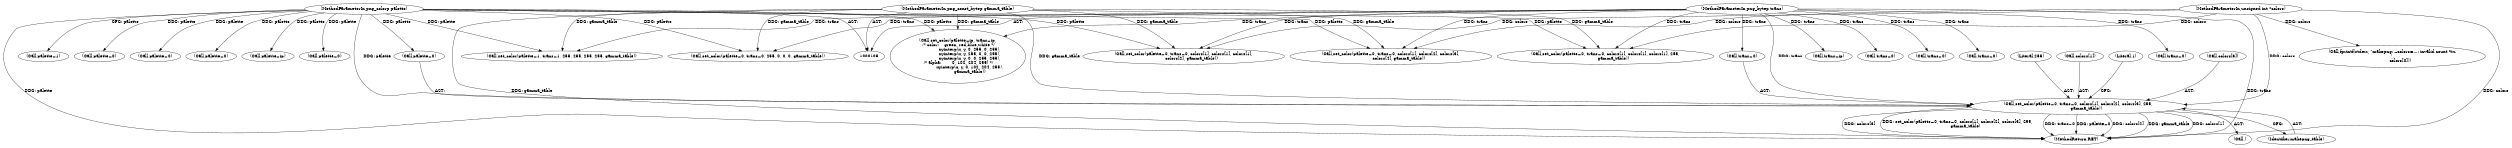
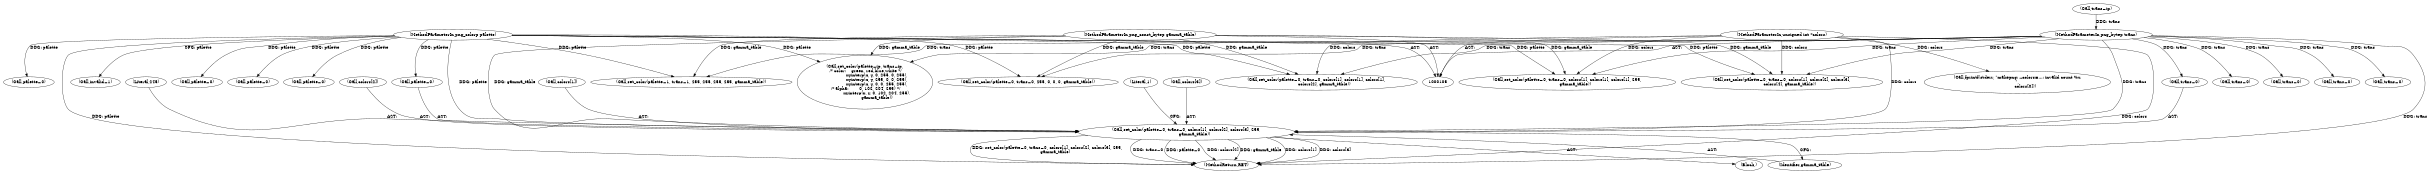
edge "(MethodParameterIn,png_bytep trans)" -> "(Call,trans+ip)": reversed
edge "(MethodParameterIn,unsigned int *colors)" -> "1000105": added, label "AST:"
node "(Call,palette+1)": label "(Call,palette+1)" -> "(Call,invalid+1)"
node "(Call,palette+ip)": removed
node "(Literal,255)": label "(Literal,255)" -> "(Literal,245)"
node "(Call,colors[2])": added
edge "(MethodParameterIn,png_const_bytep gamma_table)" -> "(MethodReturn,RET)": removed, label "DDG: gamma_table"
node "(Call,)": label "(Call,)" -> "(Block,)"
node "(Identifier,makepng_table)": label "(Identifier,makepng_table)" -> "(Identifier,gamma_table)"
